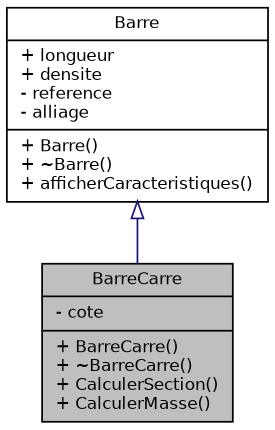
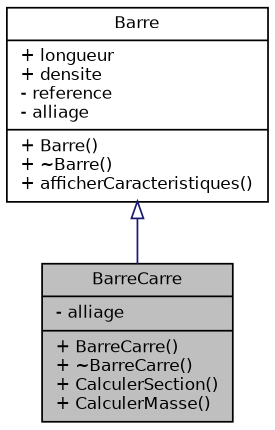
node "BarreCarre": text "- cote" -> "- alliage"
